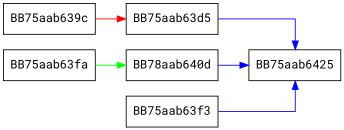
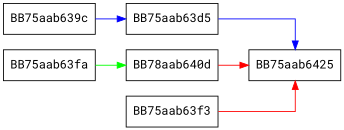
edge "BB75aab639c" -> "BB75aab63d5": color red -> blue
edge "BB78aab640d" -> "BB75aab6425": color blue -> red
edge "BB75aab63f3" -> "BB75aab6425": color blue -> red
